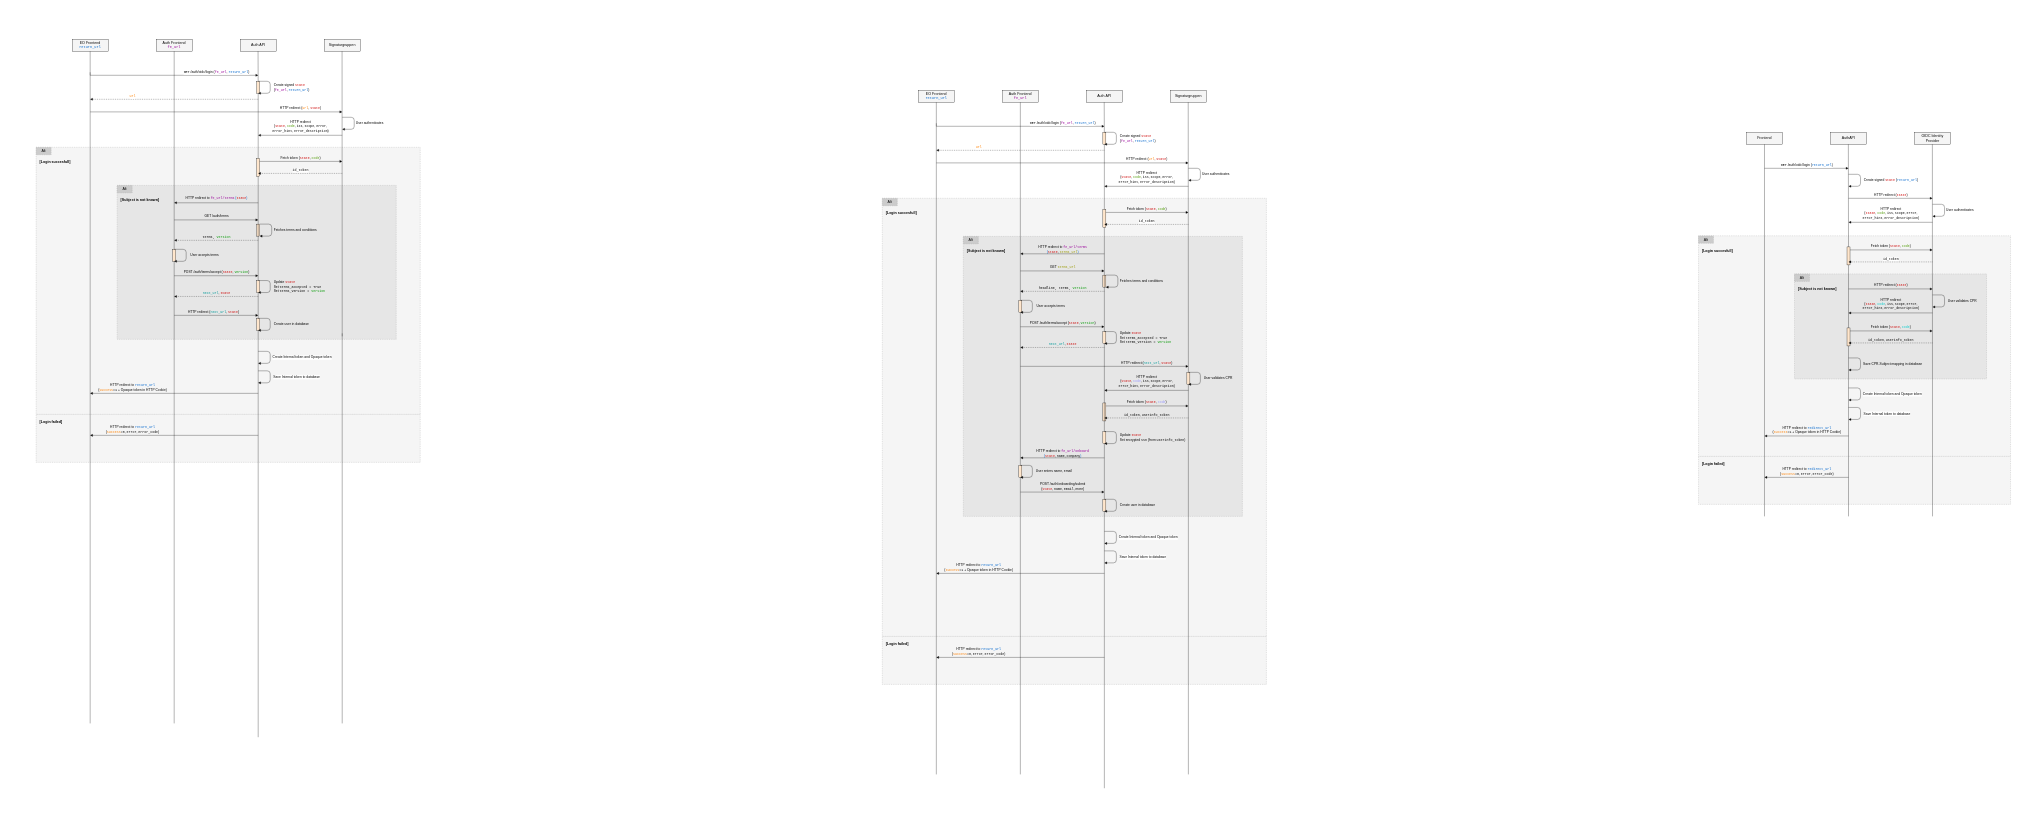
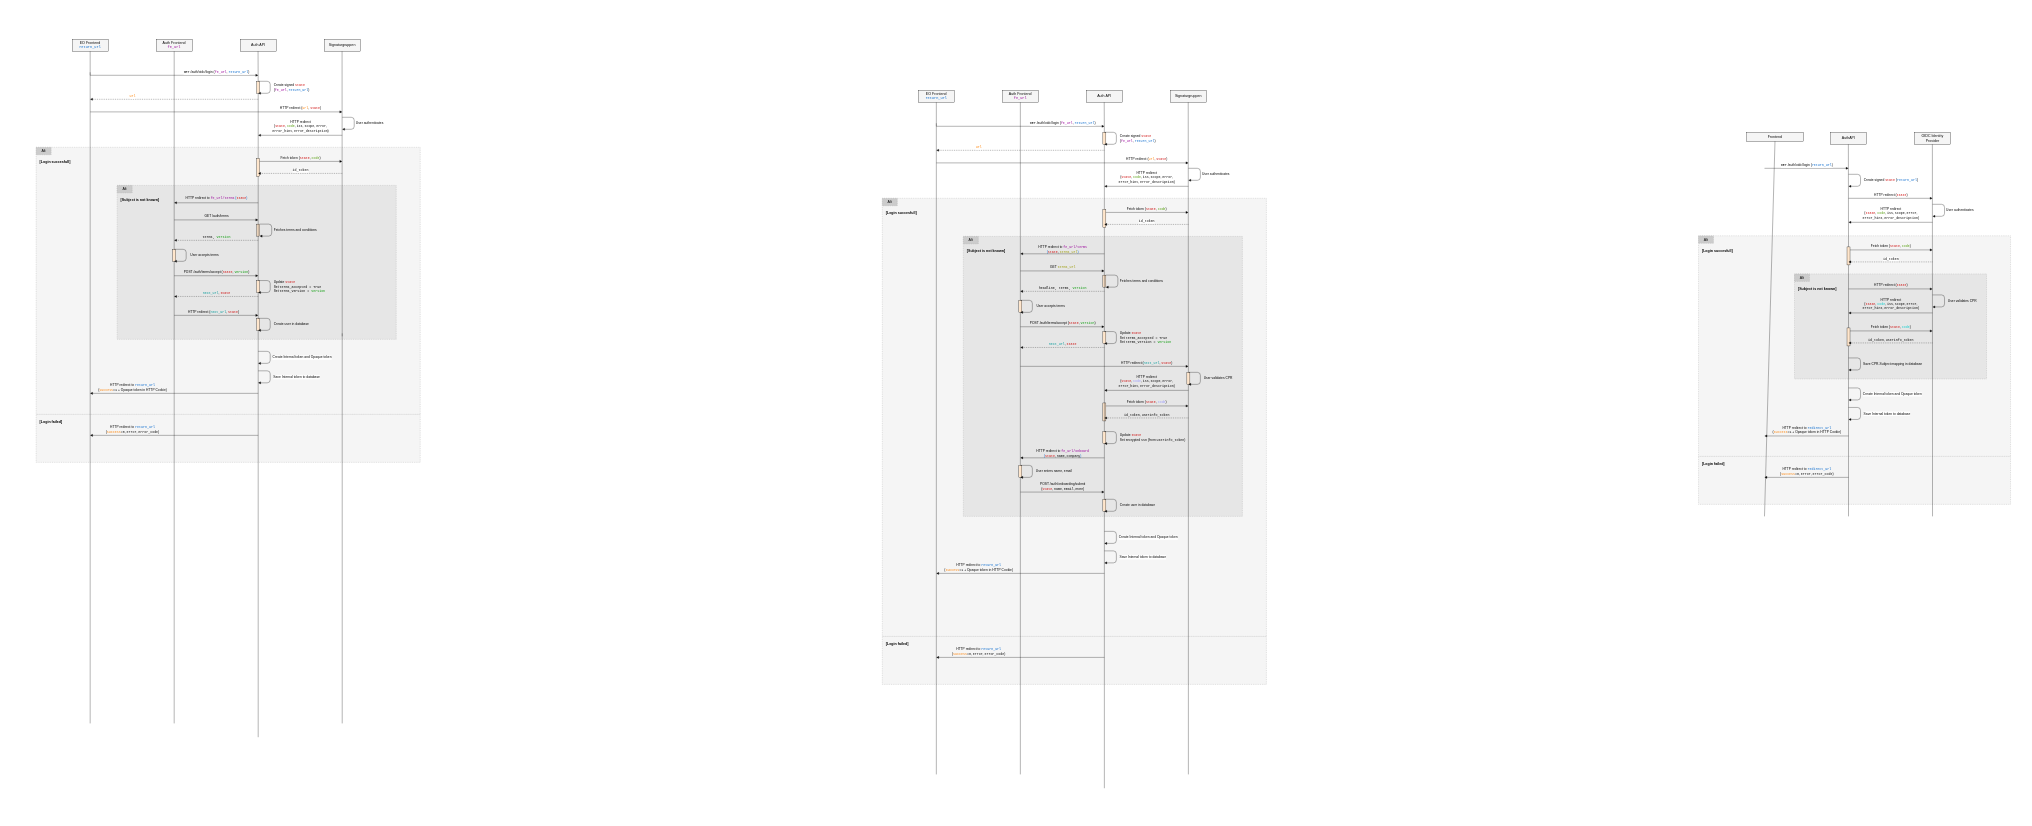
node "Frontend": size 36x12 -> 57x9
